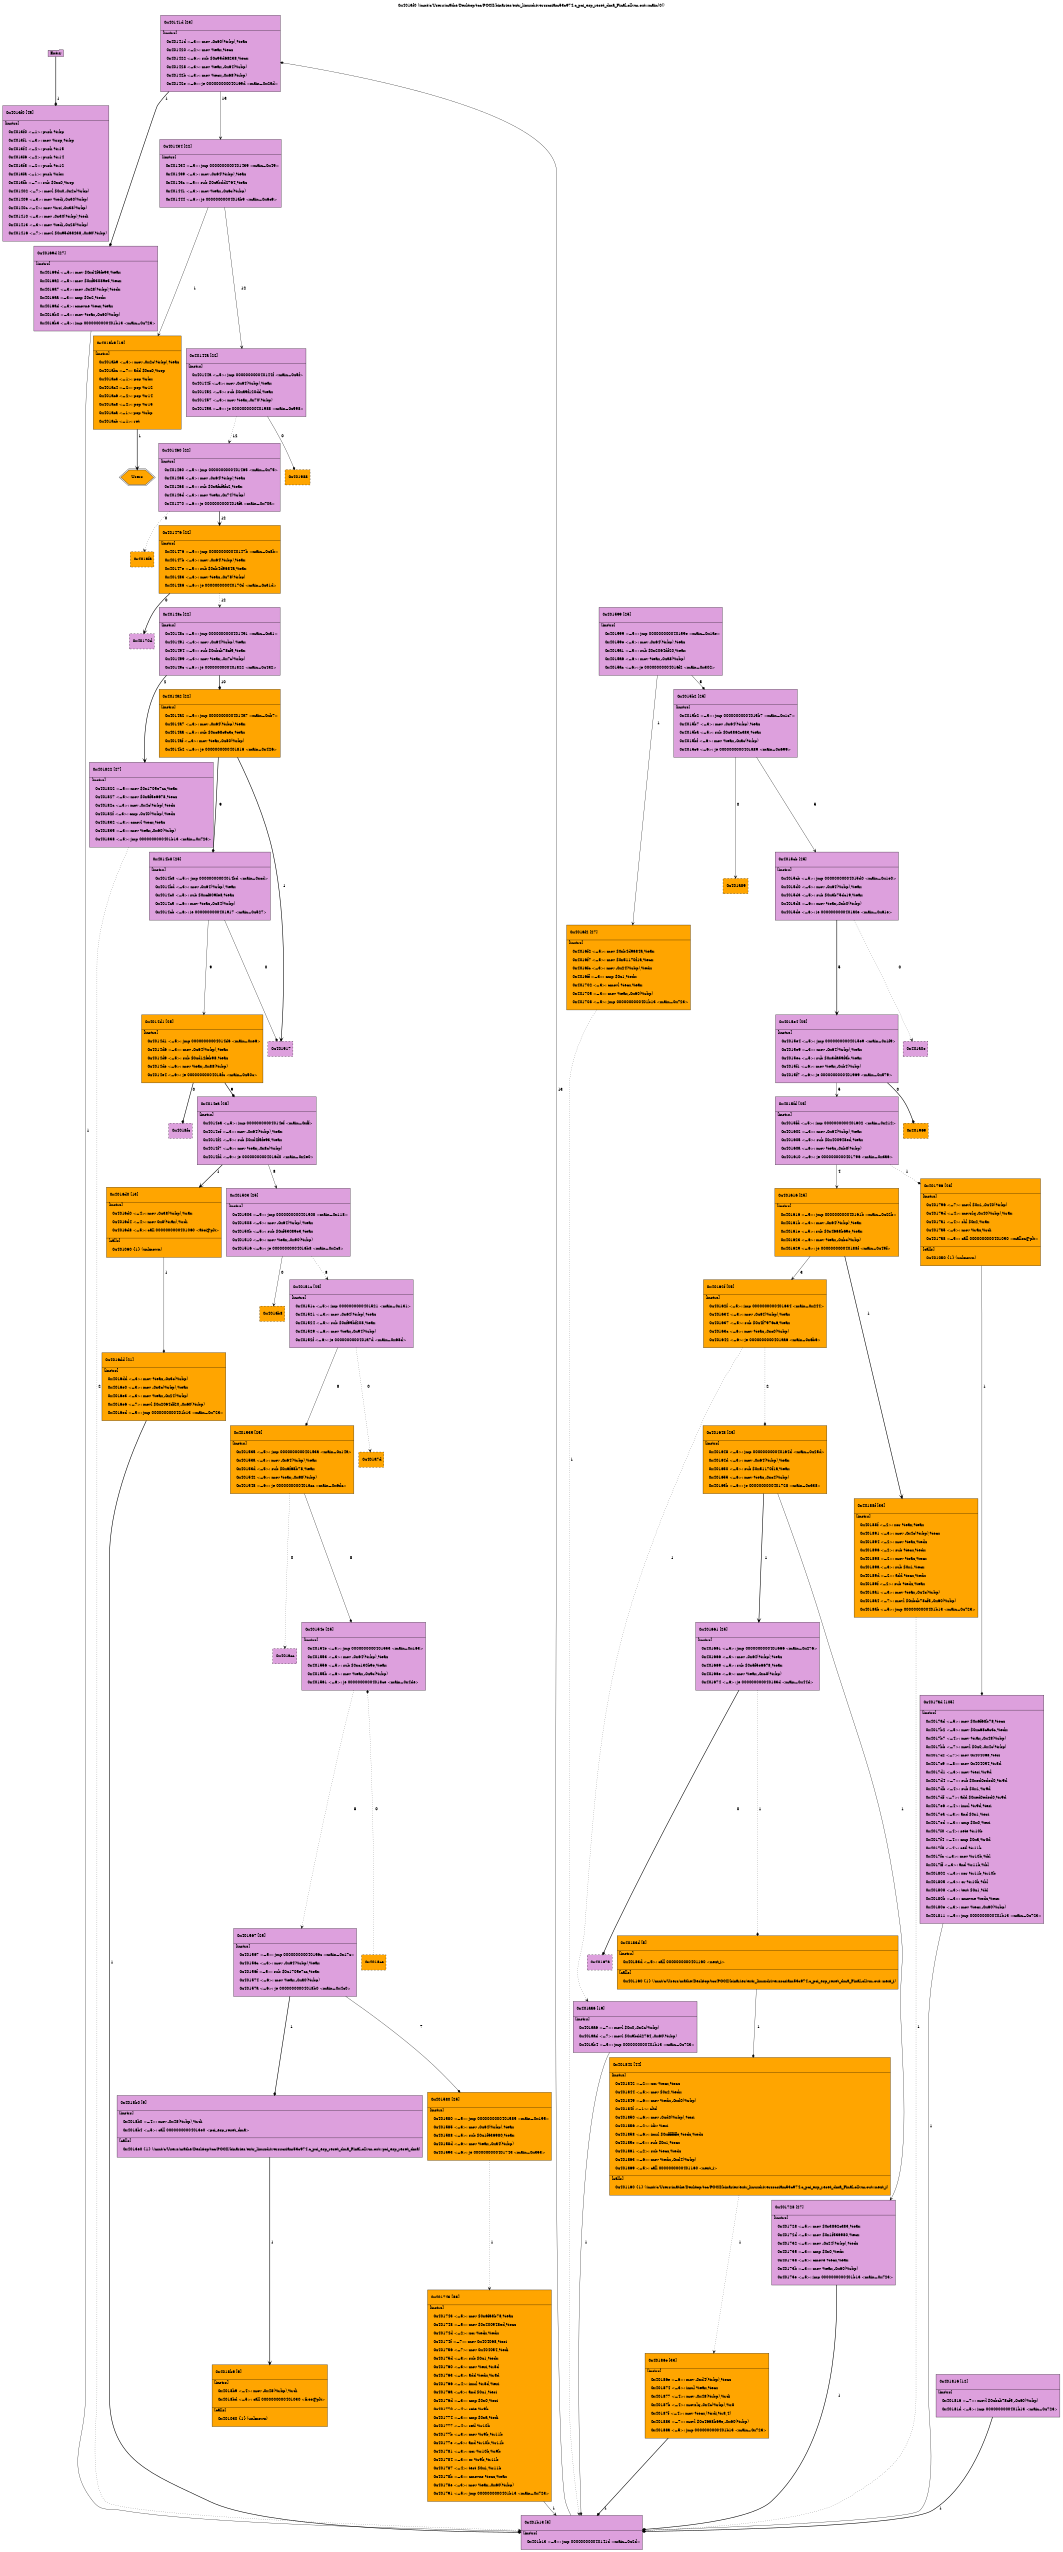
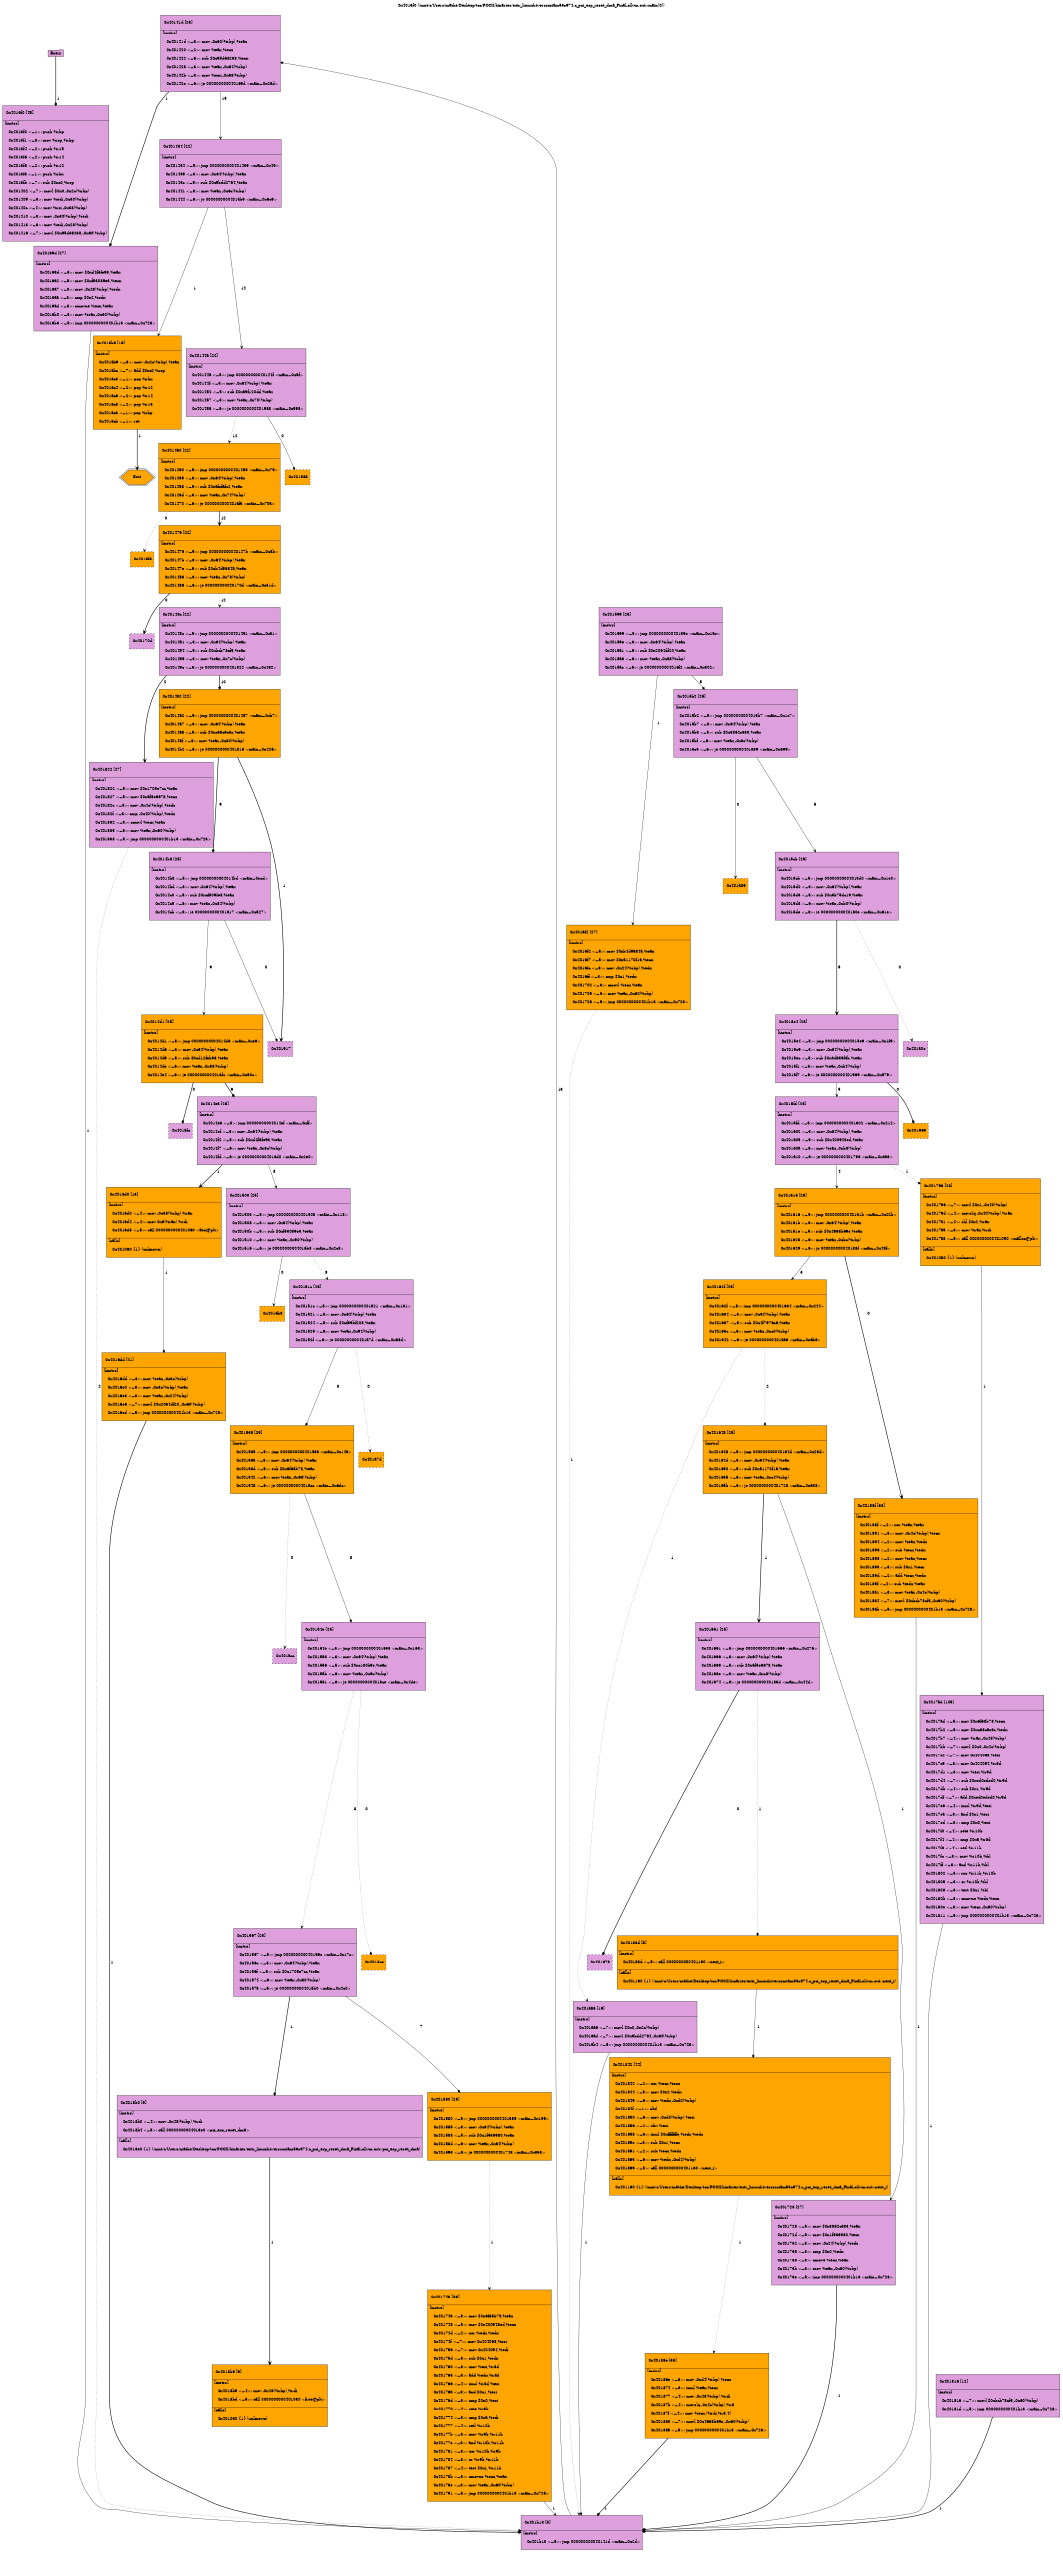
node "Users": label "Users" -> "Exit"
node "0x401460 [22]": fillcolor plum -> orange
edge "0x401616 [25]" -> "0x40188f [33]": label " 1" -> " 0"
edge "0x4018ce" -> "0x40154e [25]": reversed
edge "0x40188f [33]" -> "0x401b13 [5]": style dotted -> solid
